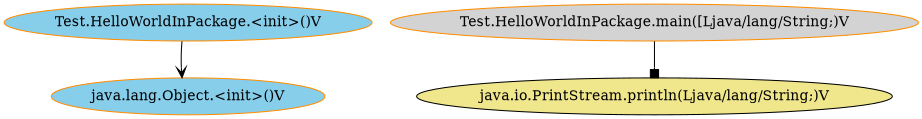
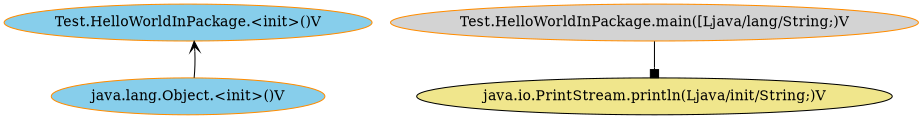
edge "Test.HelloWorldInPackage.<init>()V" -> "java.lang.Object.<init>()V": reversed
node "java.io.PrintStream.println(Ljava/lang/String;)V": label "java.io.PrintStream.println(Ljava/lang/String;)V" -> "java.io.PrintStream.println(Ljava/init/String;)V"
